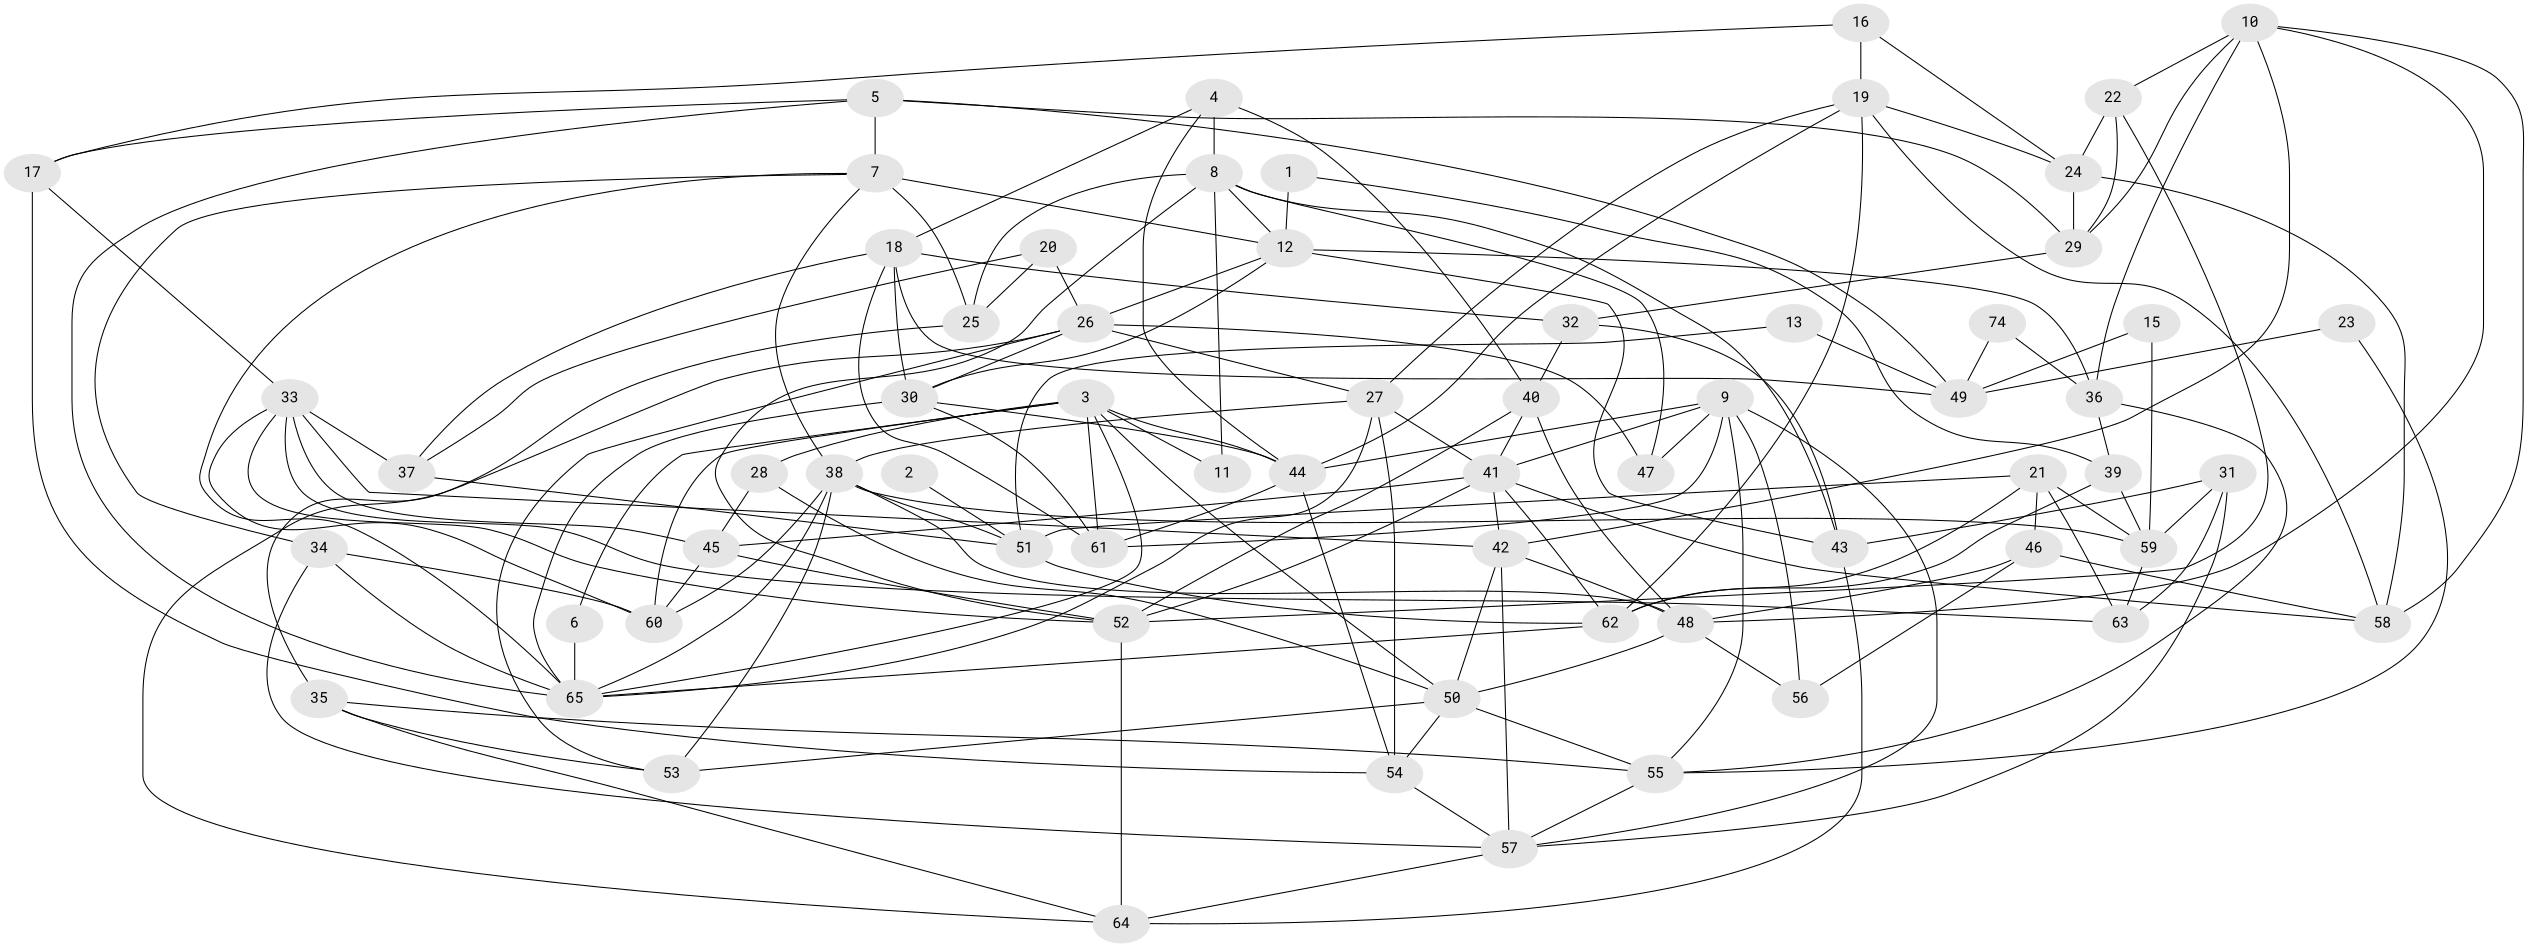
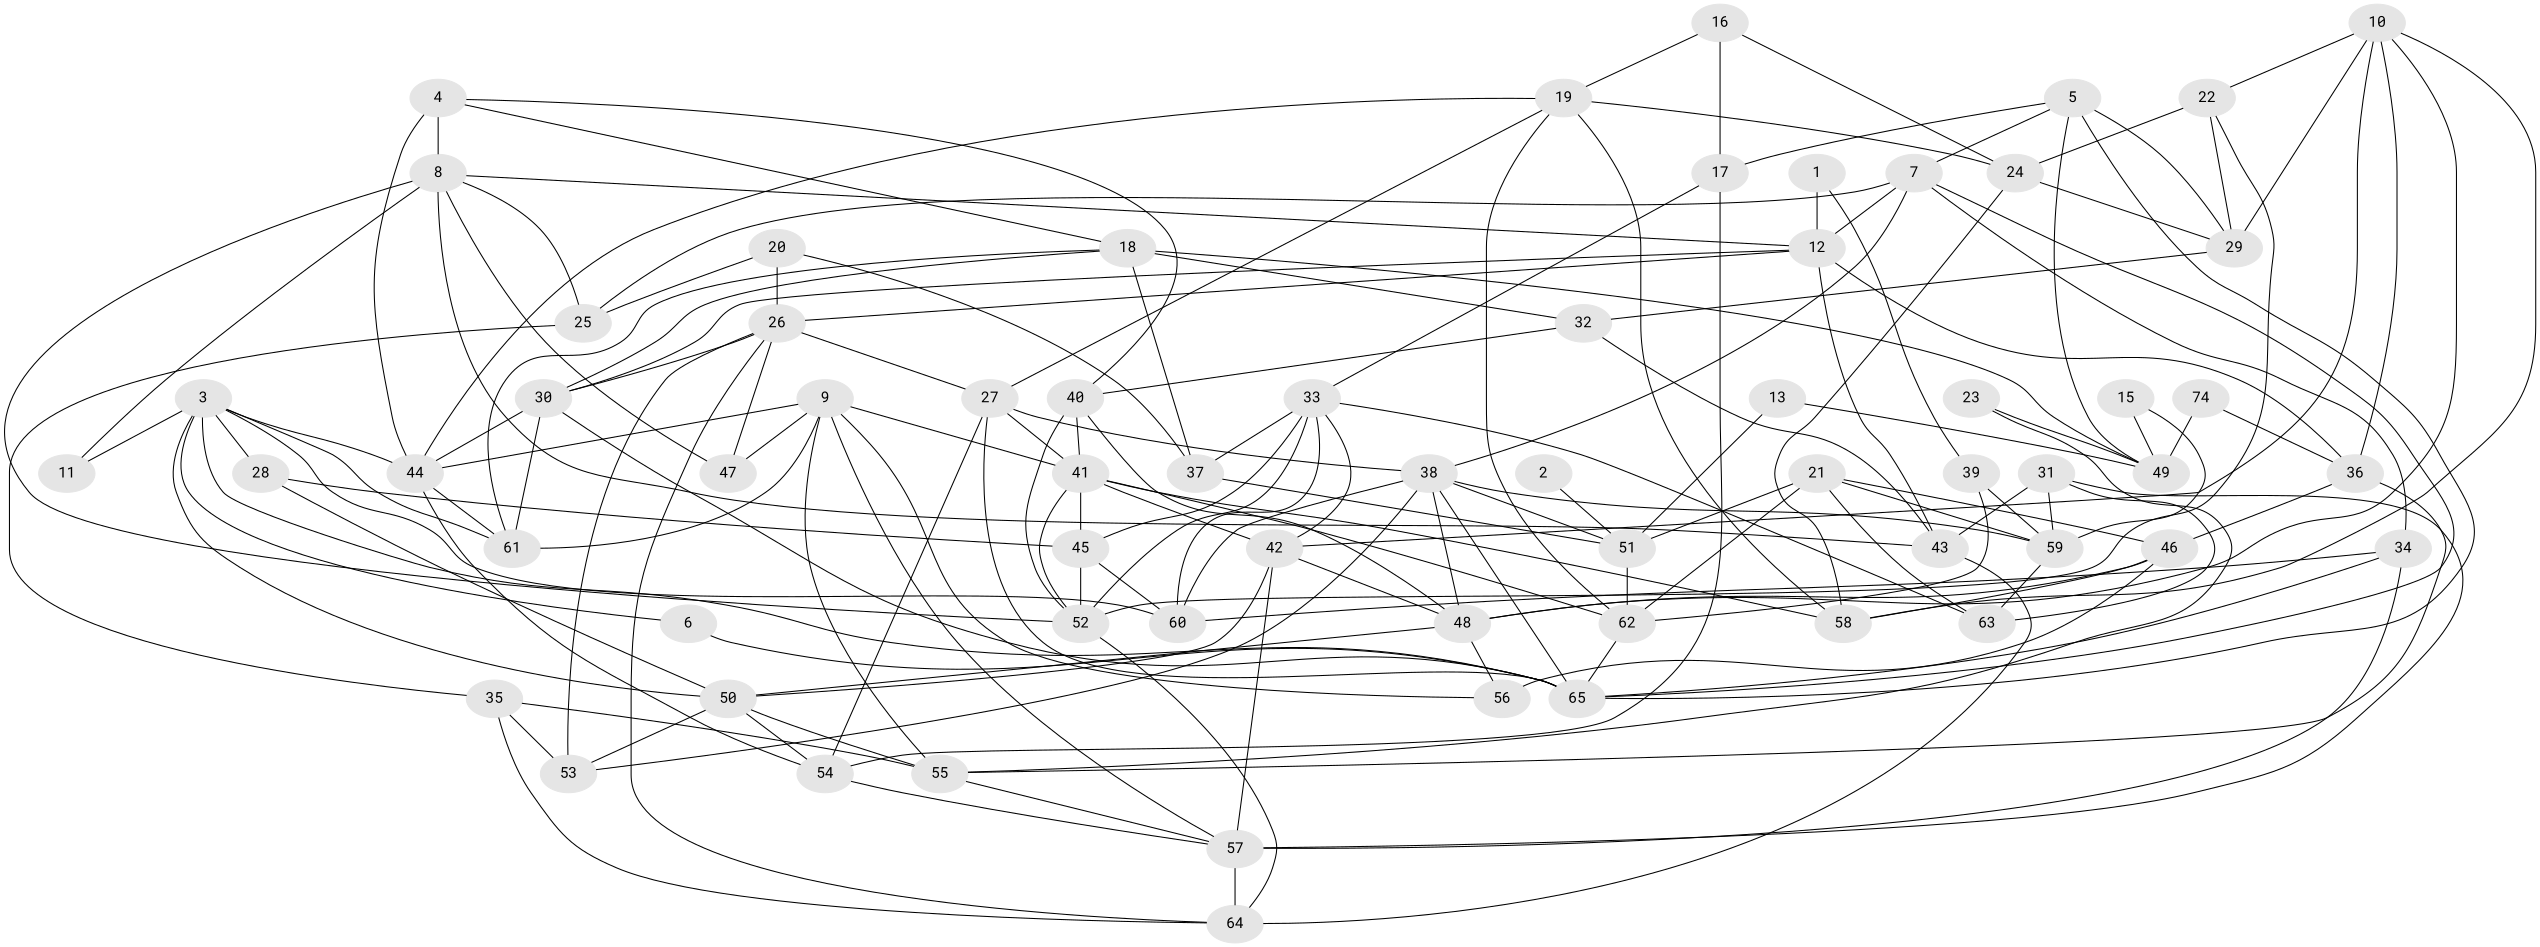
edge "36" -- "39": now "36" -- "46"
